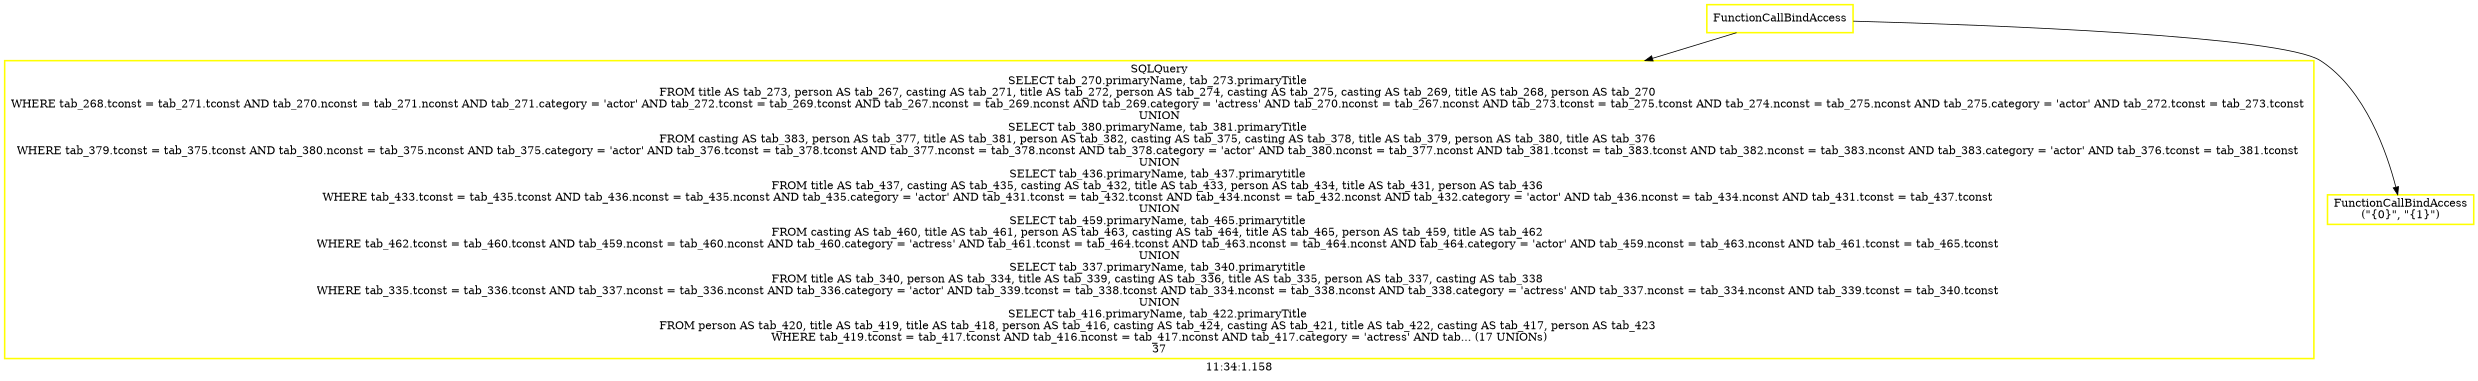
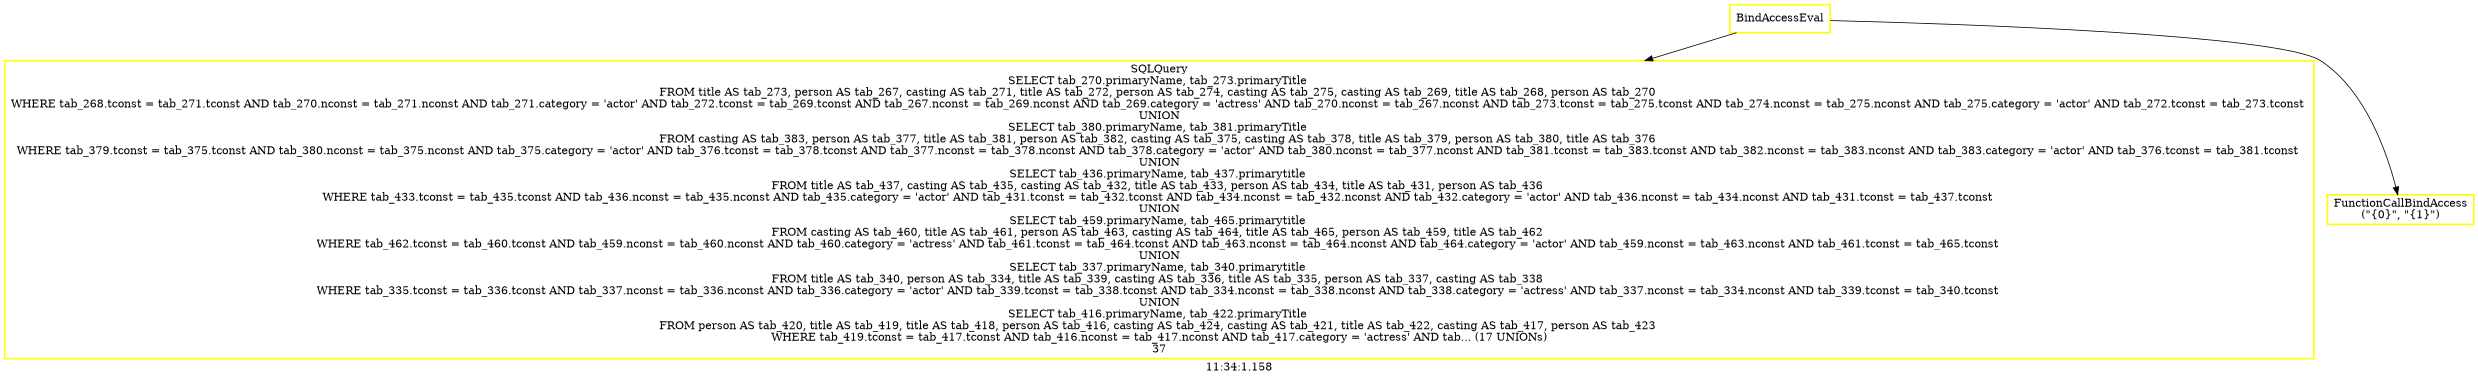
node "FunctionCallBindAccess": label "FunctionCallBindAccess" -> "BindAccessEval"
